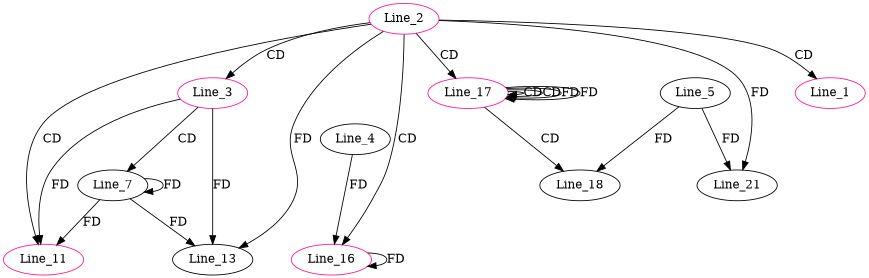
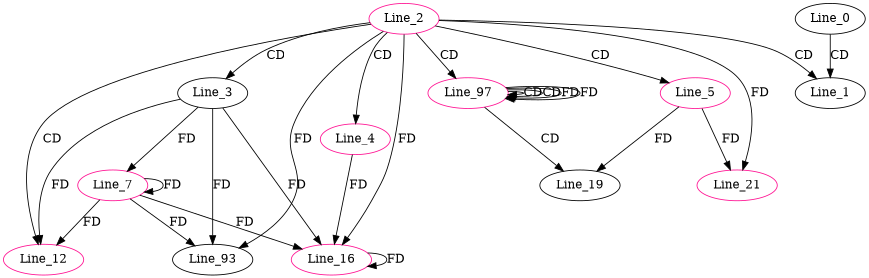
node "Line_0": added
edge "Line_2" -> "Line_5": added, label "CD"
edge "Line_2" -> "Line_4": added, label "CD"
node "Line_3": color deeppink -> black
node "Line_17": label "Line_17" -> "Line_97"
node "Line_5": color black -> deeppink
node "Line_1": color deeppink -> black
edge "Line_3" -> "Line_7": label "CD" -> "FD"
node "Line_4": color black -> deeppink
edge "Line_2" -> "Line_16": label "CD" -> "FD"
edge "Line_3" -> "Line_16": added, label "FD"
node "Line_7": color black -> deeppink
node "Line_18": label "Line_18" -> "Line_19"
node "Line_21": color black -> deeppink
edge "Line_7" -> "Line_16": added, label "FD"
node "Line_11": label "Line_11" -> "Line_12"
node "Line_13": label "Line_13" -> "Line_93"
